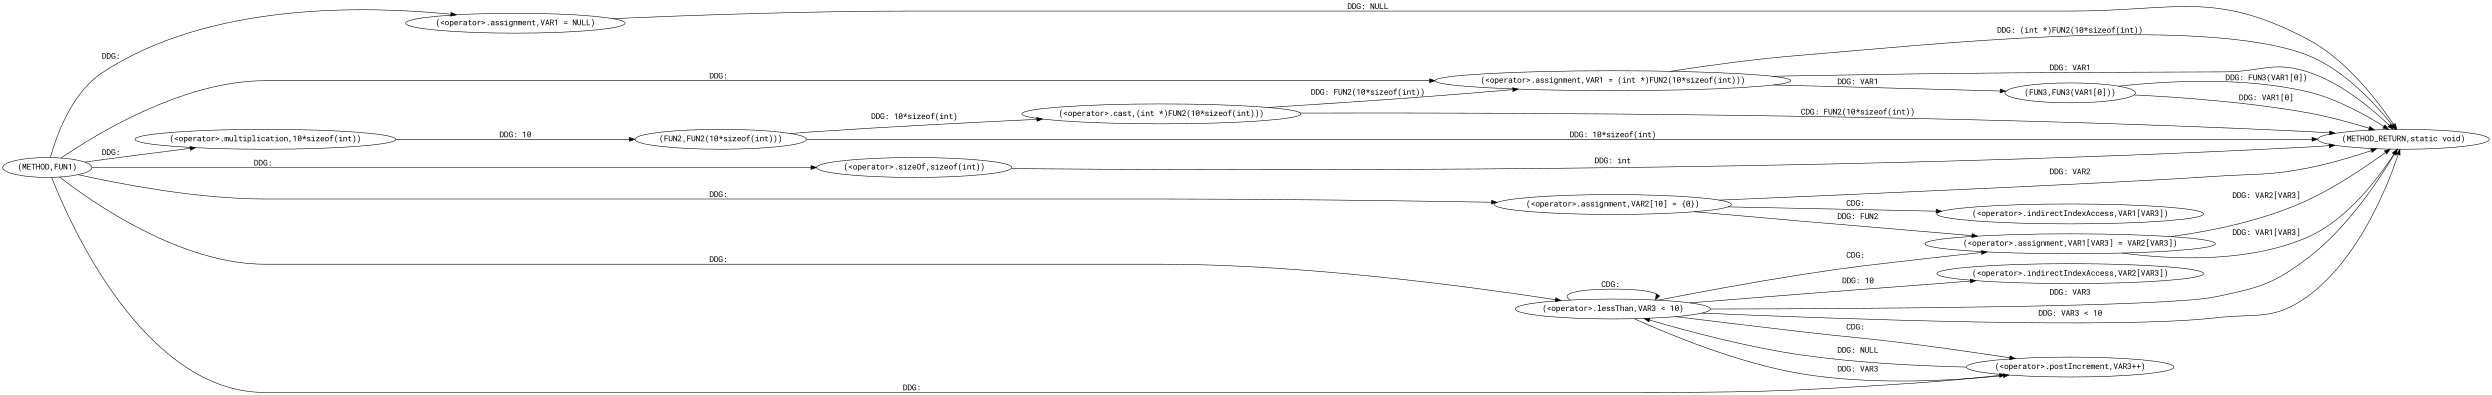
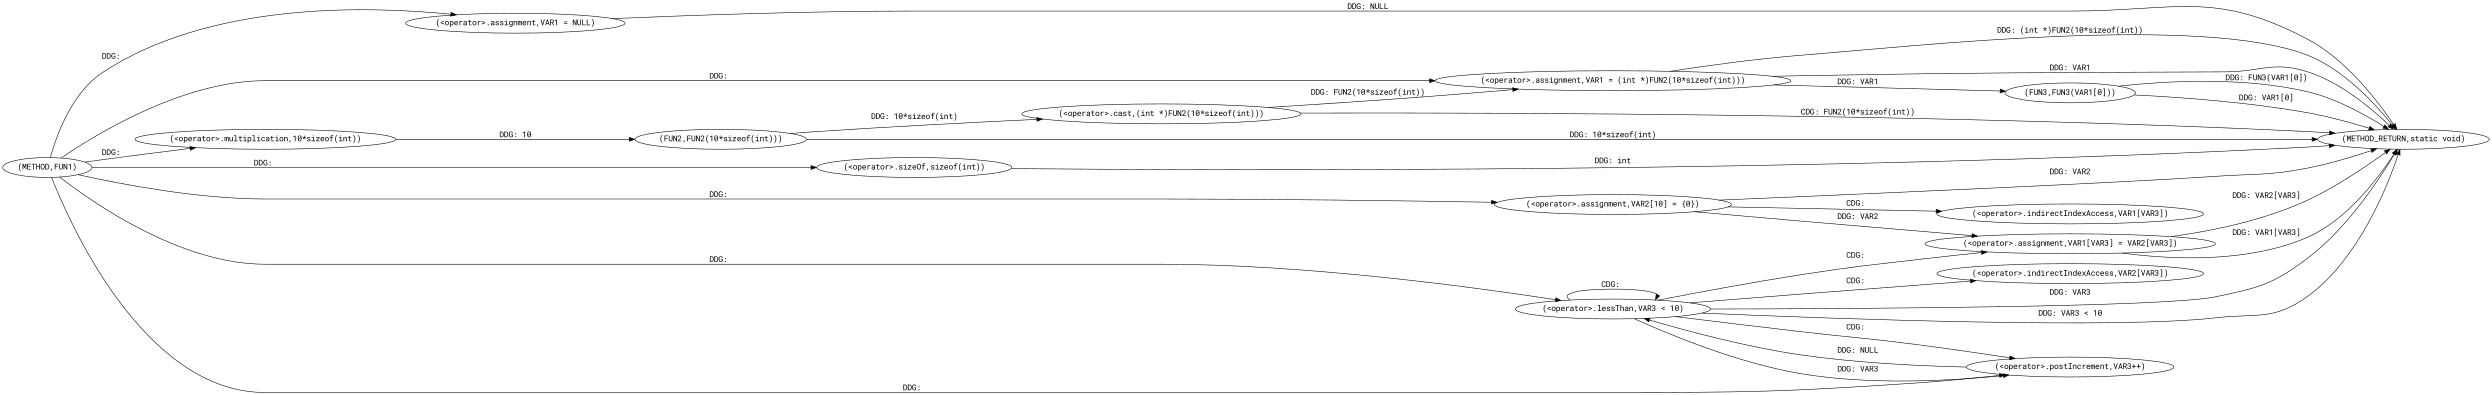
edge "(<operator>.assignment,VAR2[10] = {0})" -> "(<operator>.assignment,VAR1[VAR3] = VAR2[VAR3])": label "DDG: FUN2" -> "DDG: VAR2"
edge "(<operator>.lessThan,VAR3 < 10)" -> "(<operator>.indirectIndexAccess,VAR2[VAR3])": label "DDG: 10" -> "CDG: "
